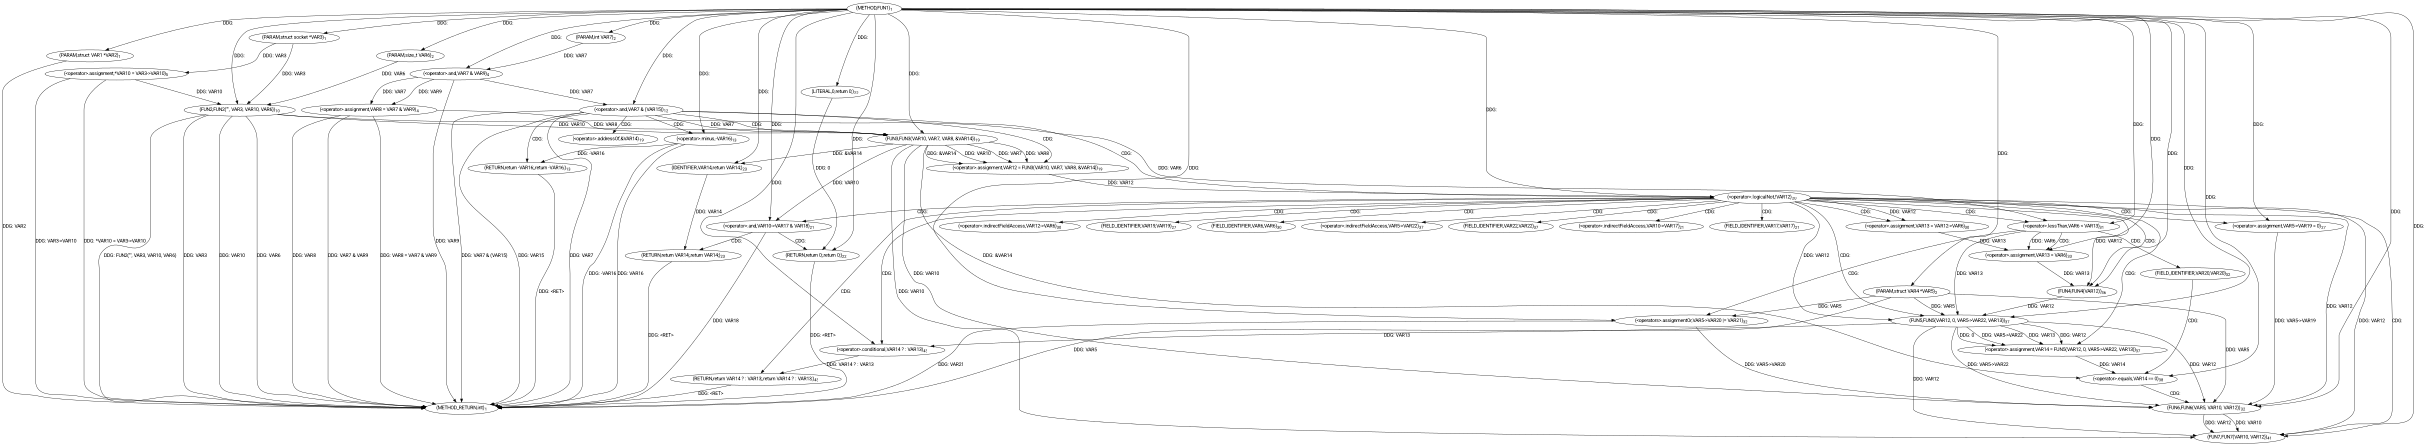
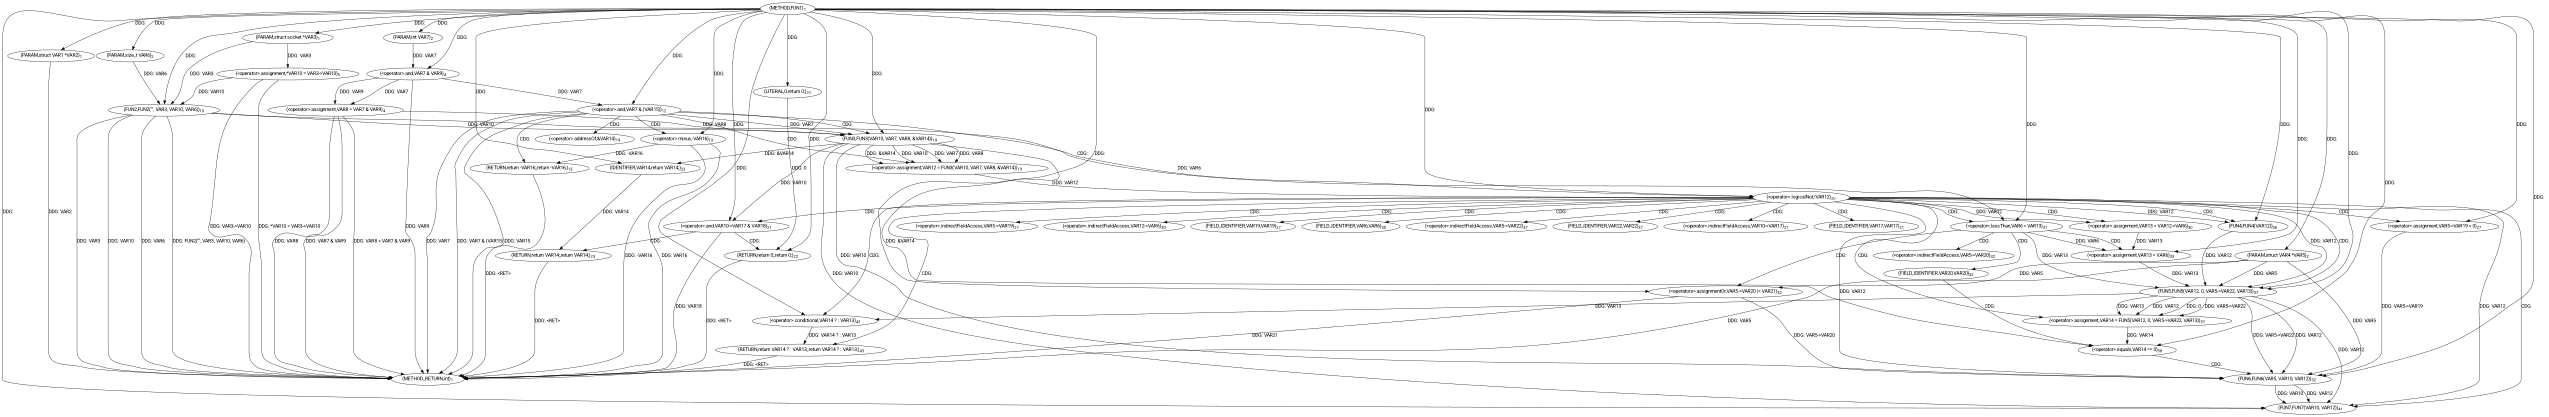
node "(<operator>.indirectFieldAccess,VAR5->VAR19)": added
node "(<operator>.indirectFieldAccess,VAR5->VAR20)": added
edge "(<operator>.assignment,VAR13 = VAR6)" -> "(FUN4,FUN4(VAR12))": now "(<operator>.assignment,VAR13 = VAR6)" -> "(FUN5,FUN5(VAR12, 0, VAR5->VAR22, VAR13))"
